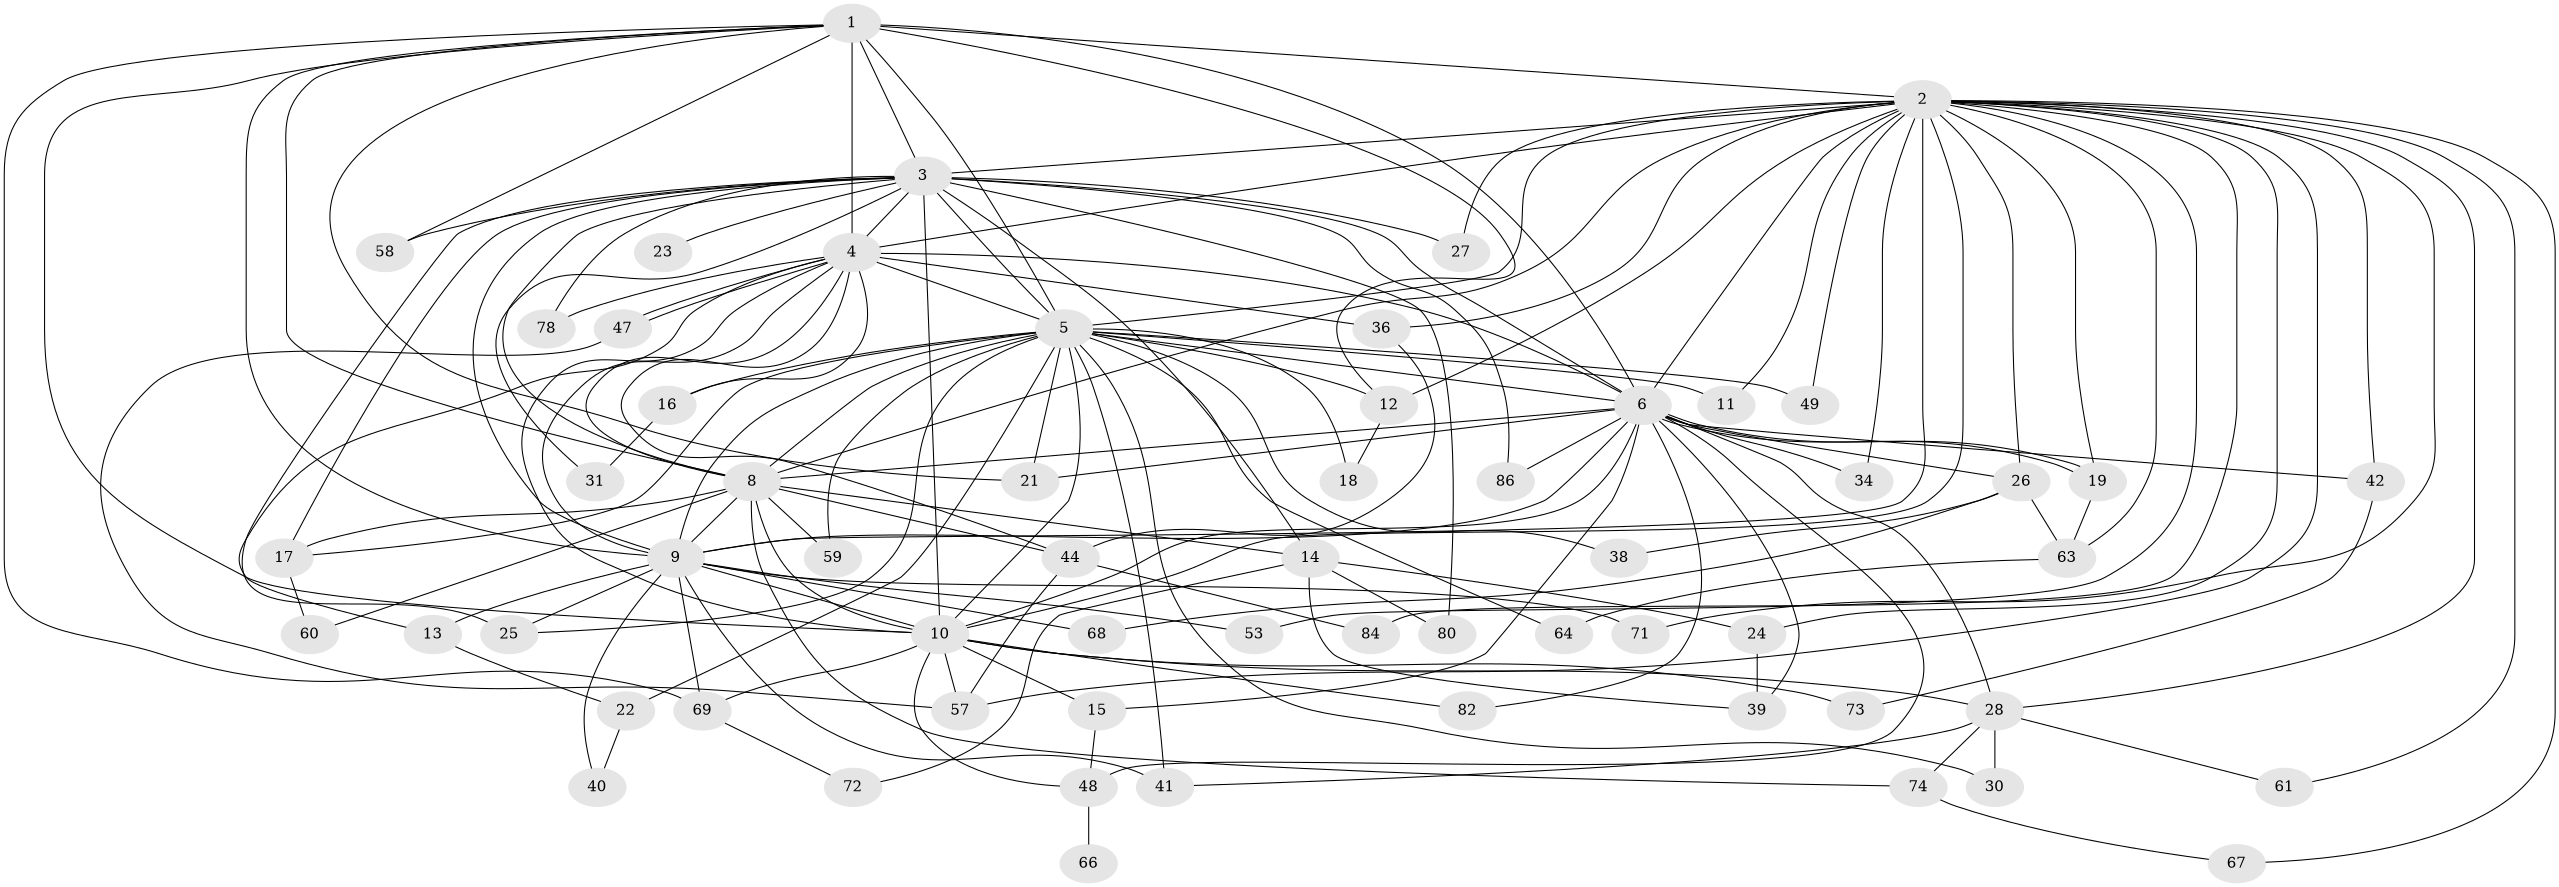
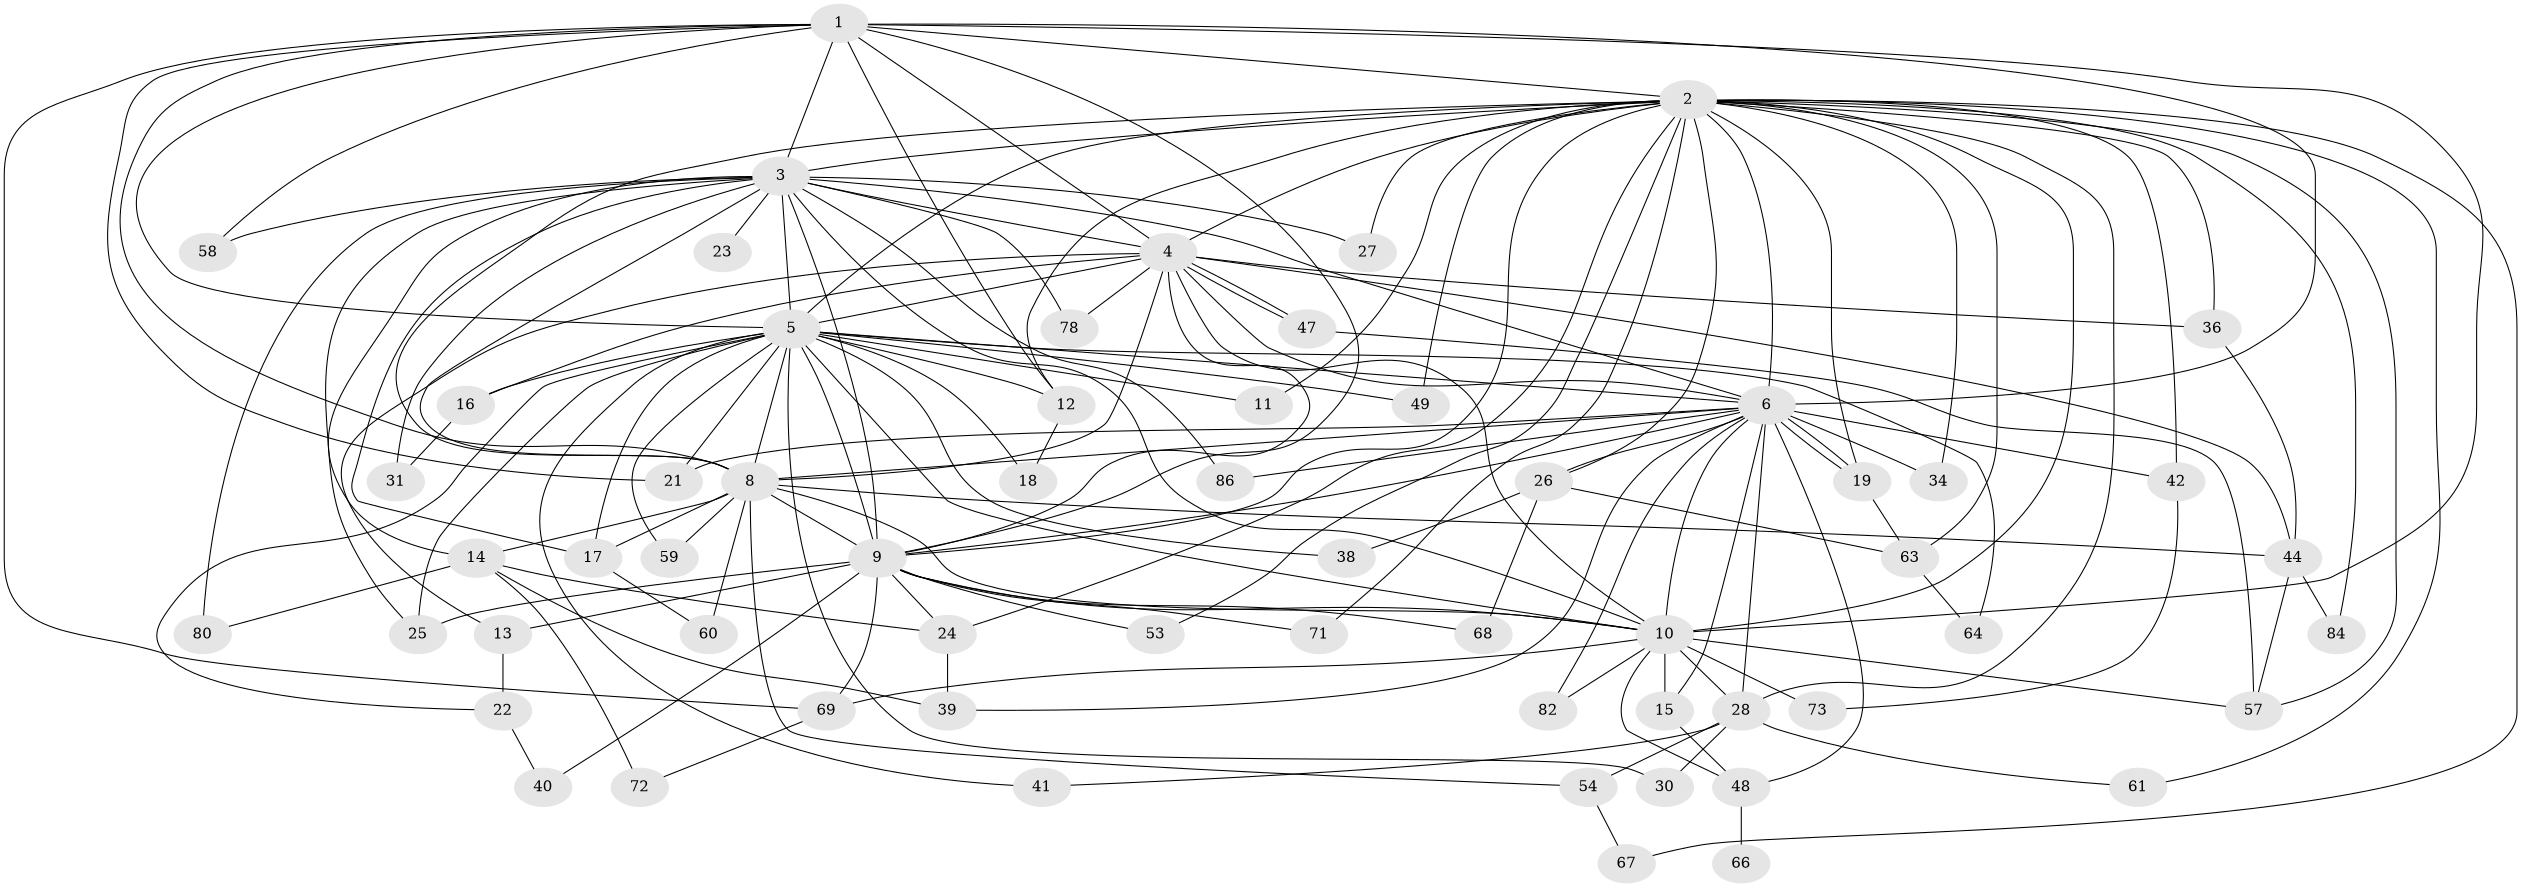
edge "9" -- "41": now "9" -- "24"
node "74": label "74" -> "54"
